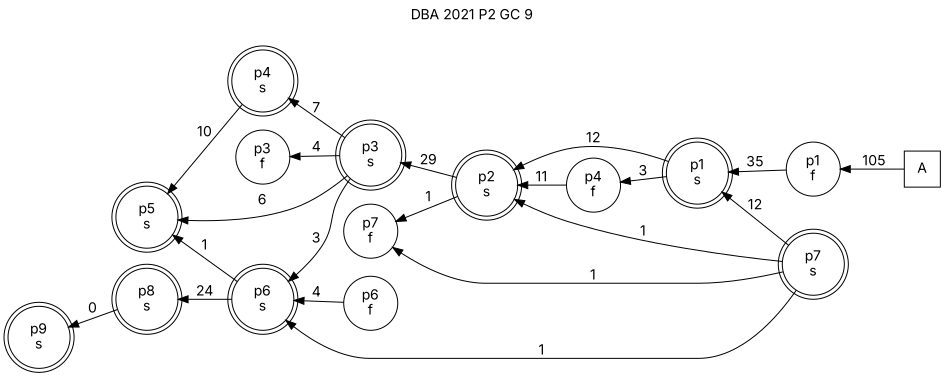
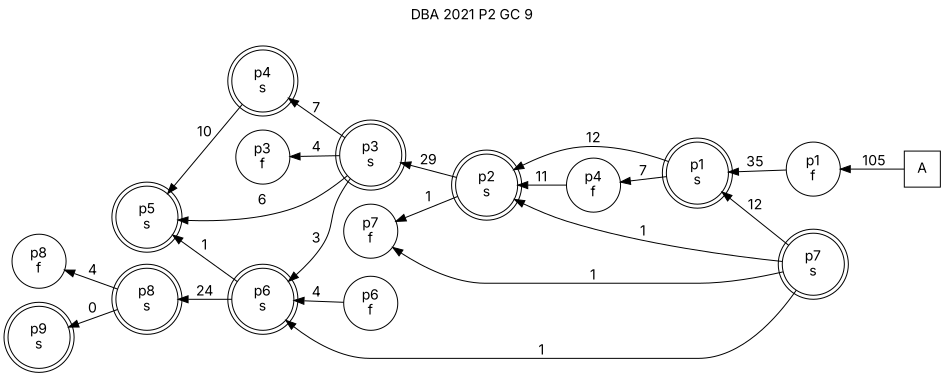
edge "p1 s" -> "p4 f": label "3" -> "7"
node "p8 f": added
